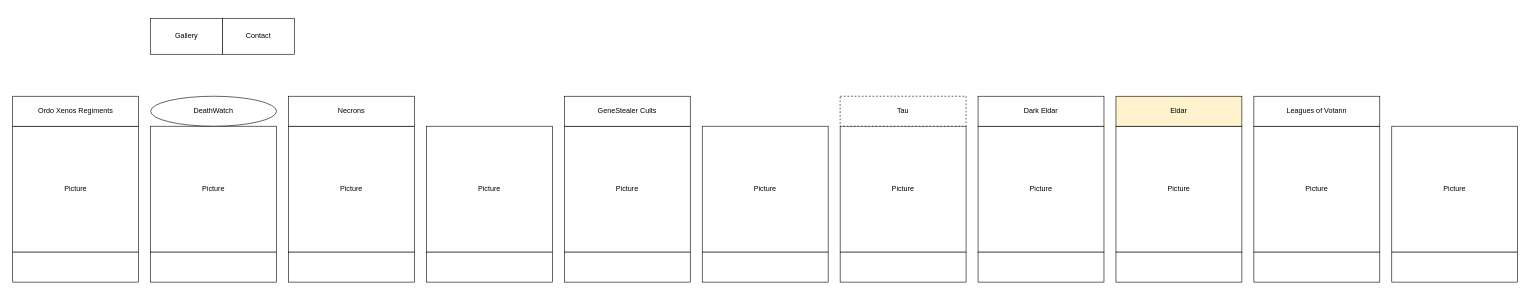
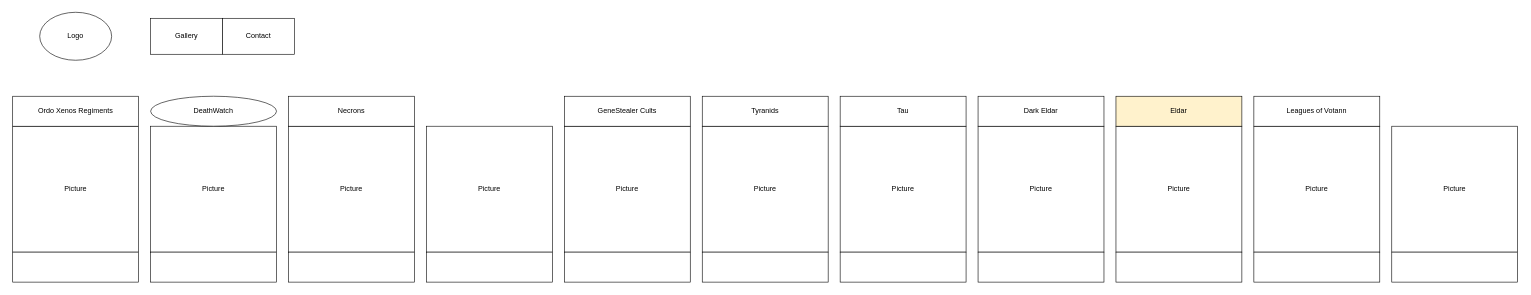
node "Logo": added
node "Tyranids": added
node "Tau": style dashed -> solid
